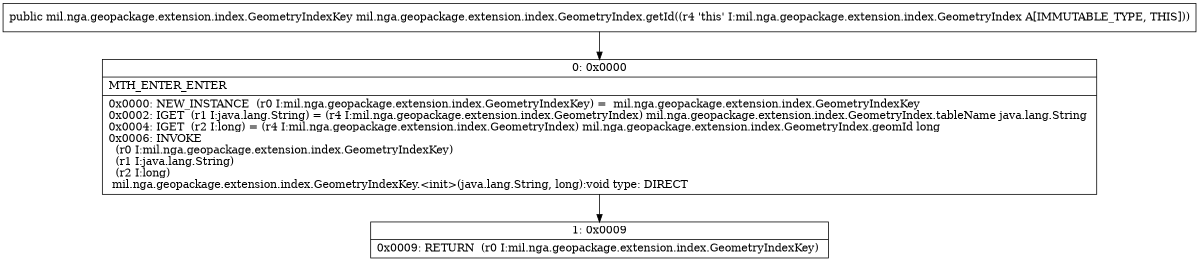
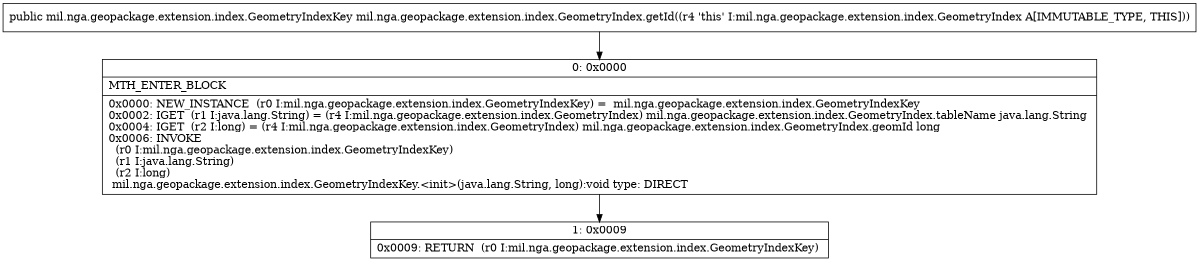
node "0: 0x0000": text "MTH_ENTER_ENTER" -> "MTH_ENTER_BLOCK"
